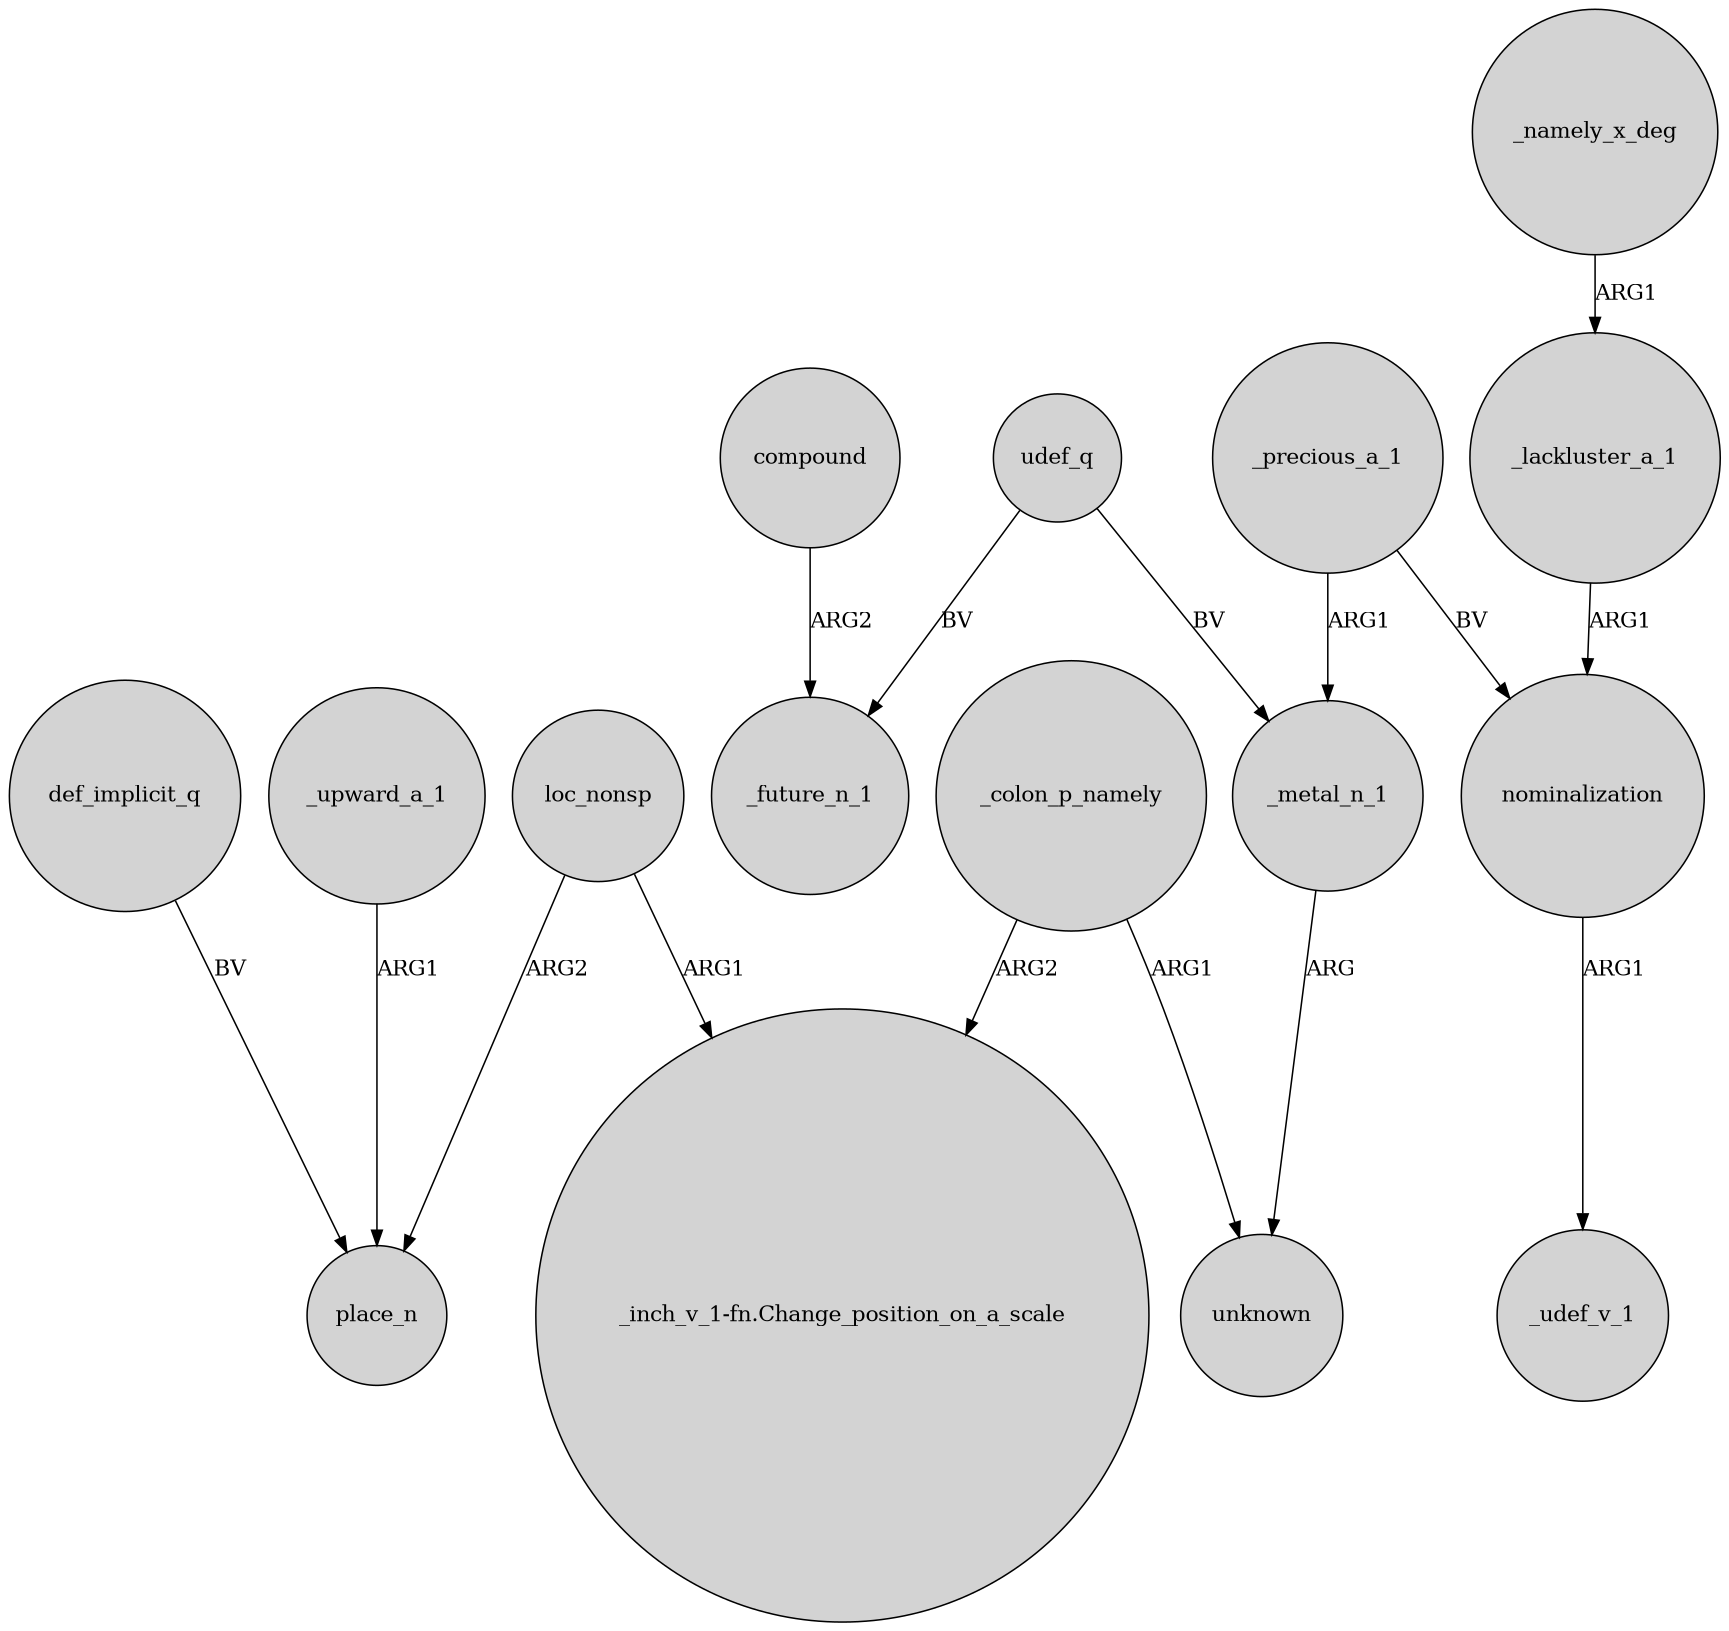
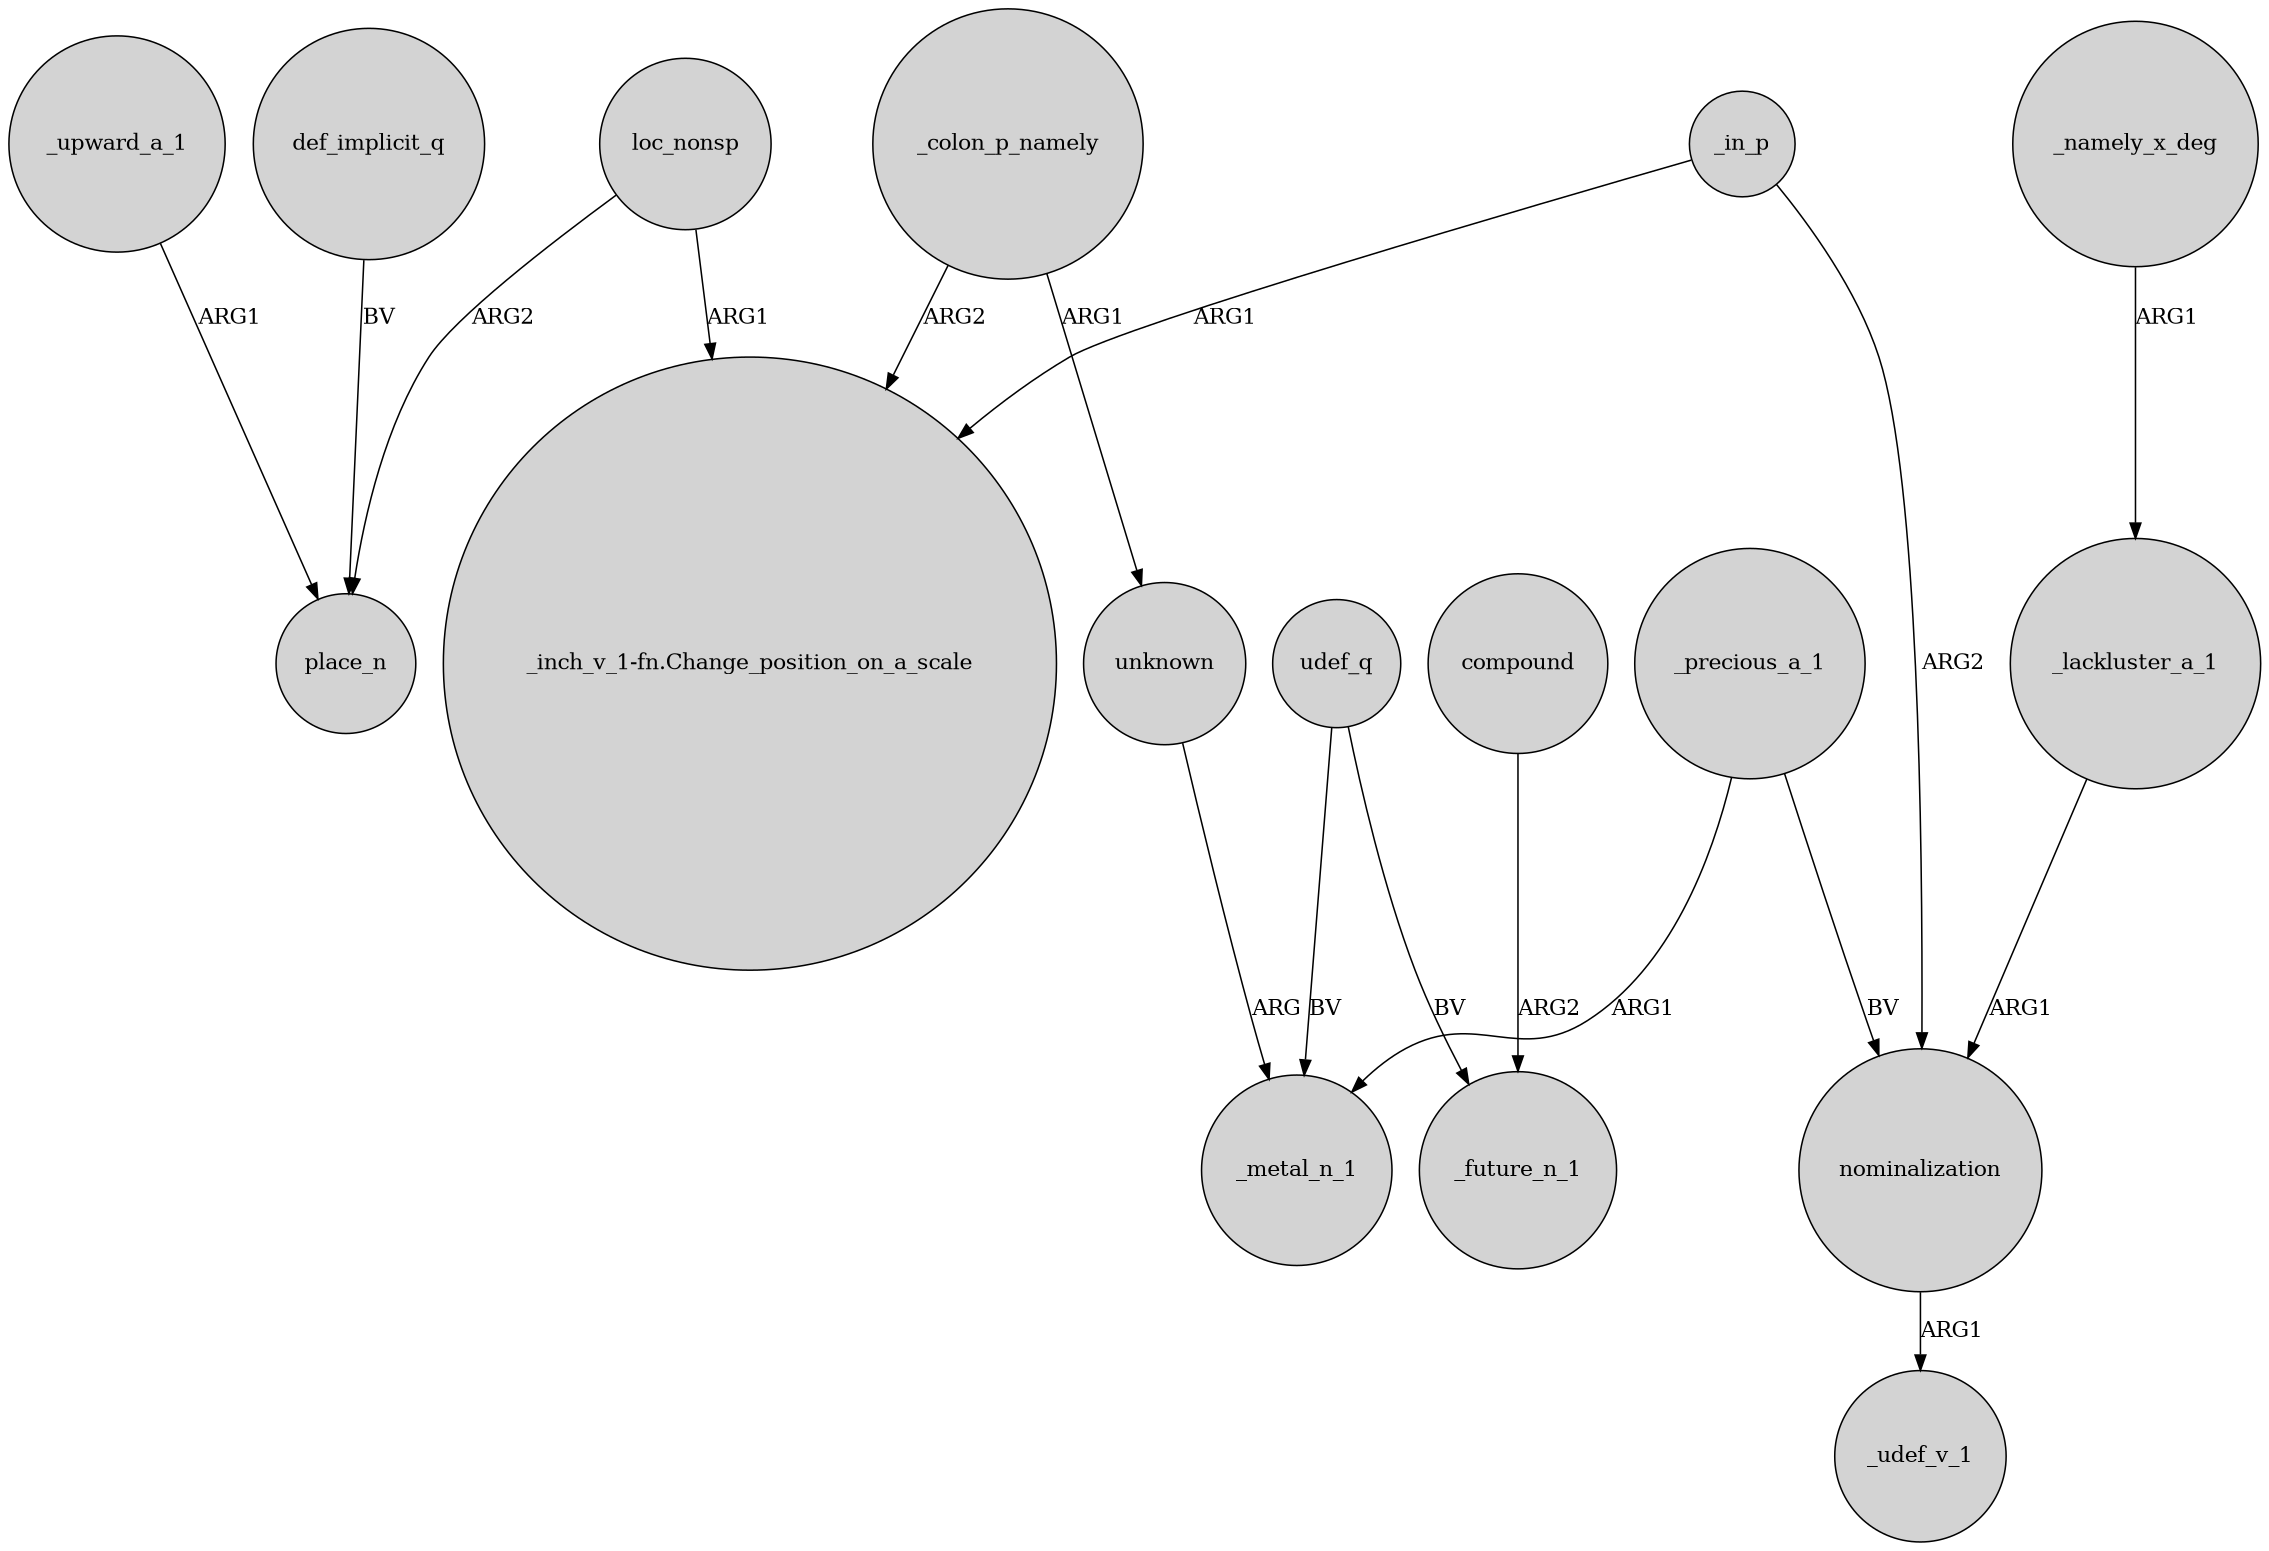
node "_in_p": added
edge "_metal_n_1" -> "unknown": reversed
